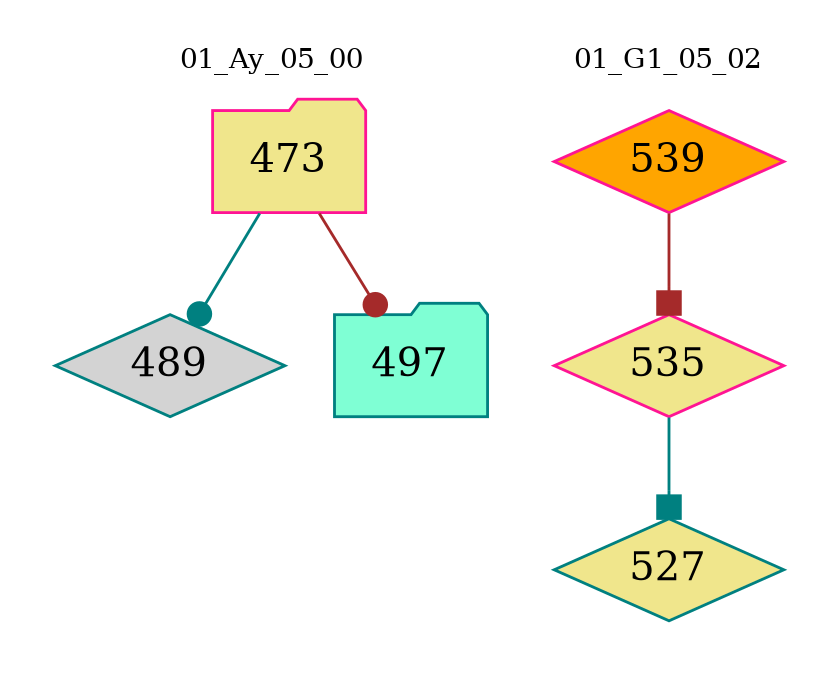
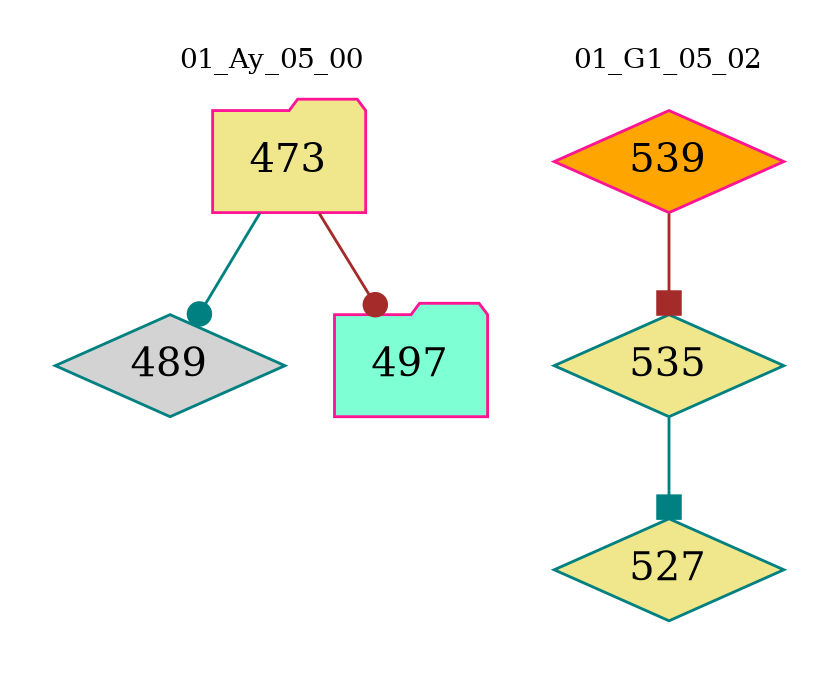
node "497": color teal -> deeppink
node "535": color deeppink -> teal
